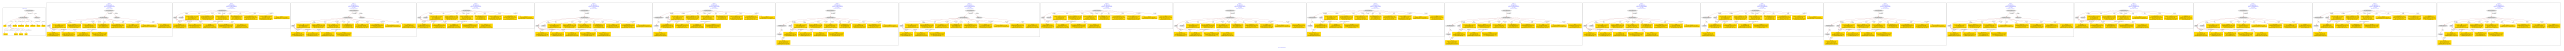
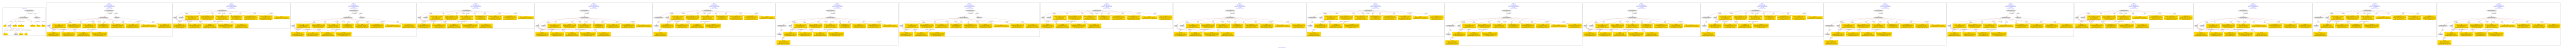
node "credit_line": removed
node "birth_date": fillcolor gold -> lightgray
